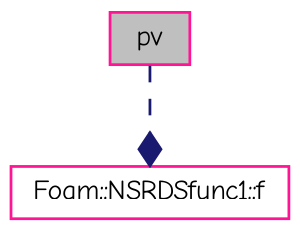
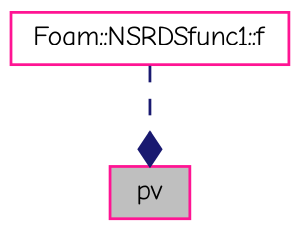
edge "pv" -> "Foam::NSRDSfunc1::f": reversed
